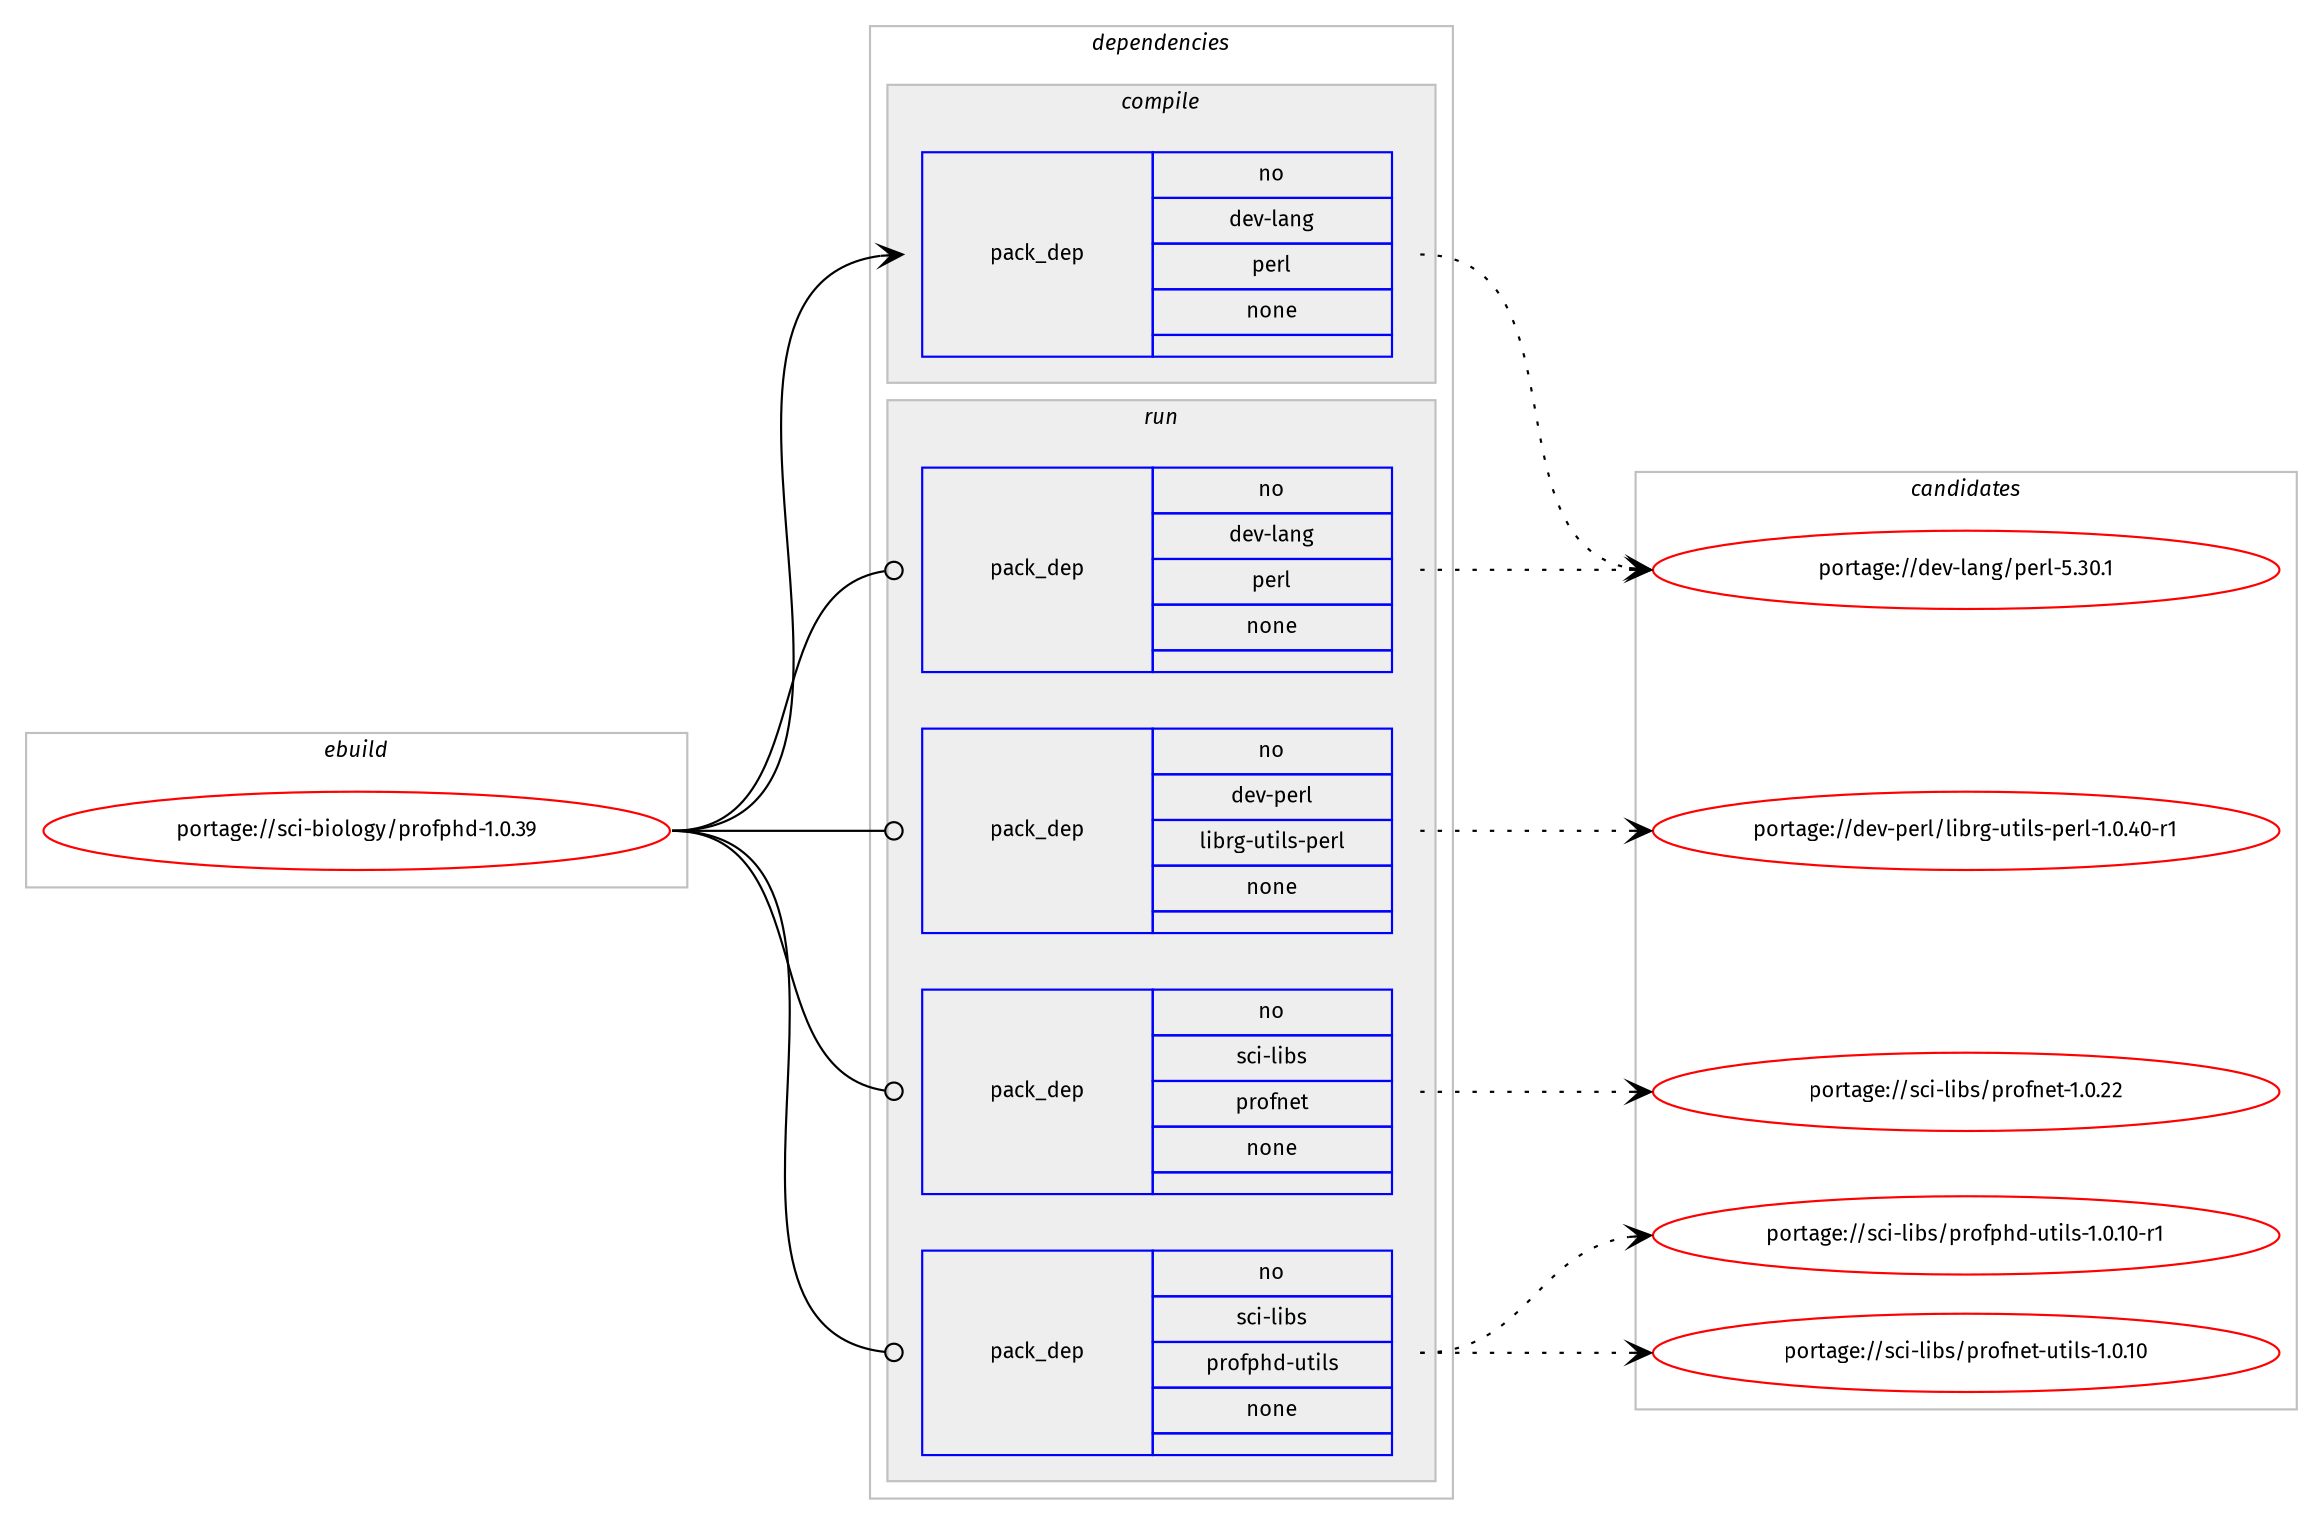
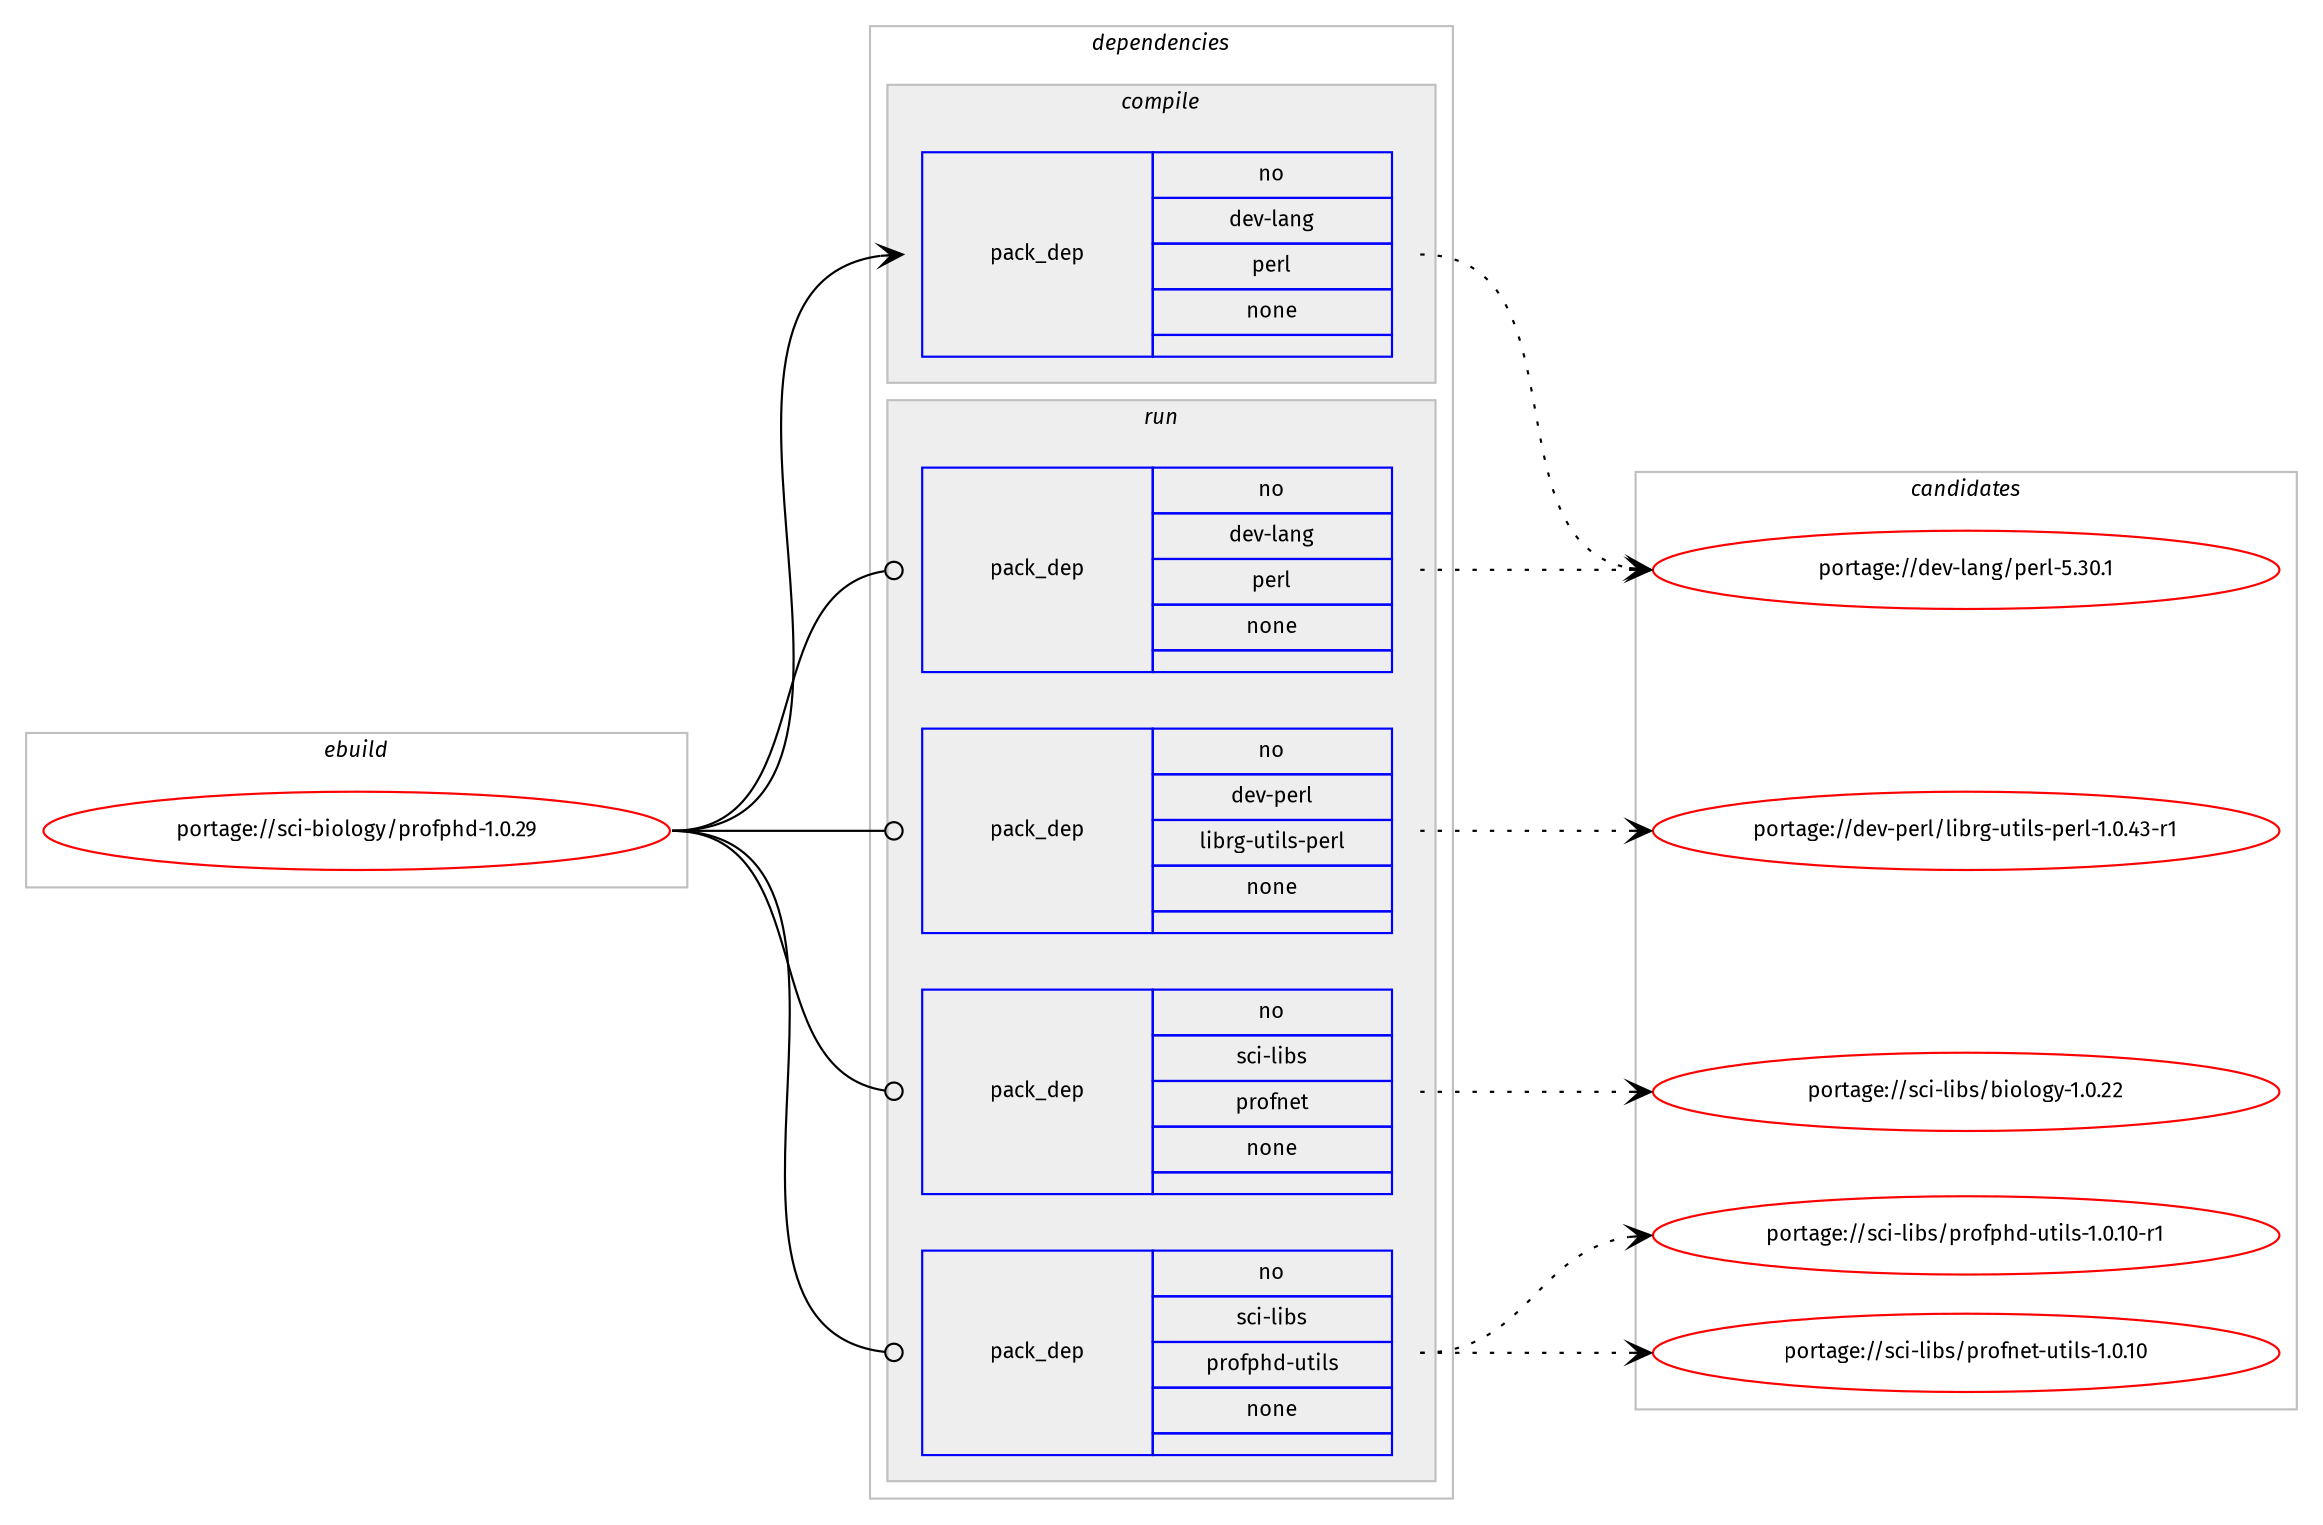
node "portage://sci-biology/profphd-1.0.39": label "portage://sci-biology/profphd-1.0.39" -> "portage://sci-biology/profphd-1.0.29"
node "portage://dev-perl/librg-utils-perl-1.0.40-r1": label "portage://dev-perl/librg-utils-perl-1.0.40-r1" -> "portage://dev-perl/librg-utils-perl-1.0.43-r1"
node "portage://sci-libs/profnet-1.0.22": label "portage://sci-libs/profnet-1.0.22" -> "portage://sci-libs/biology-1.0.22"
